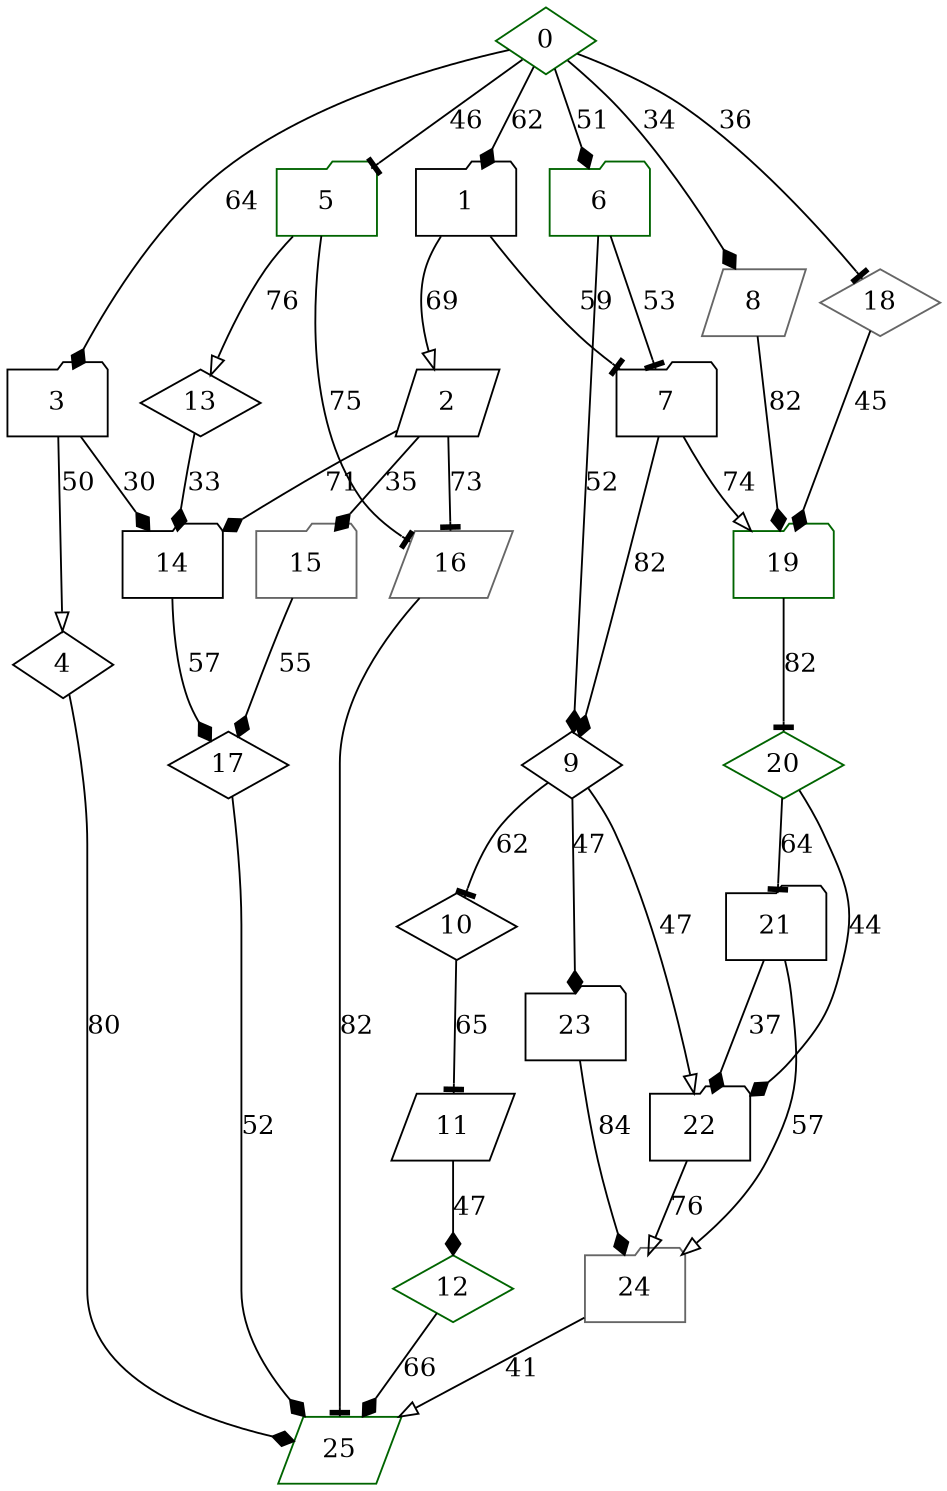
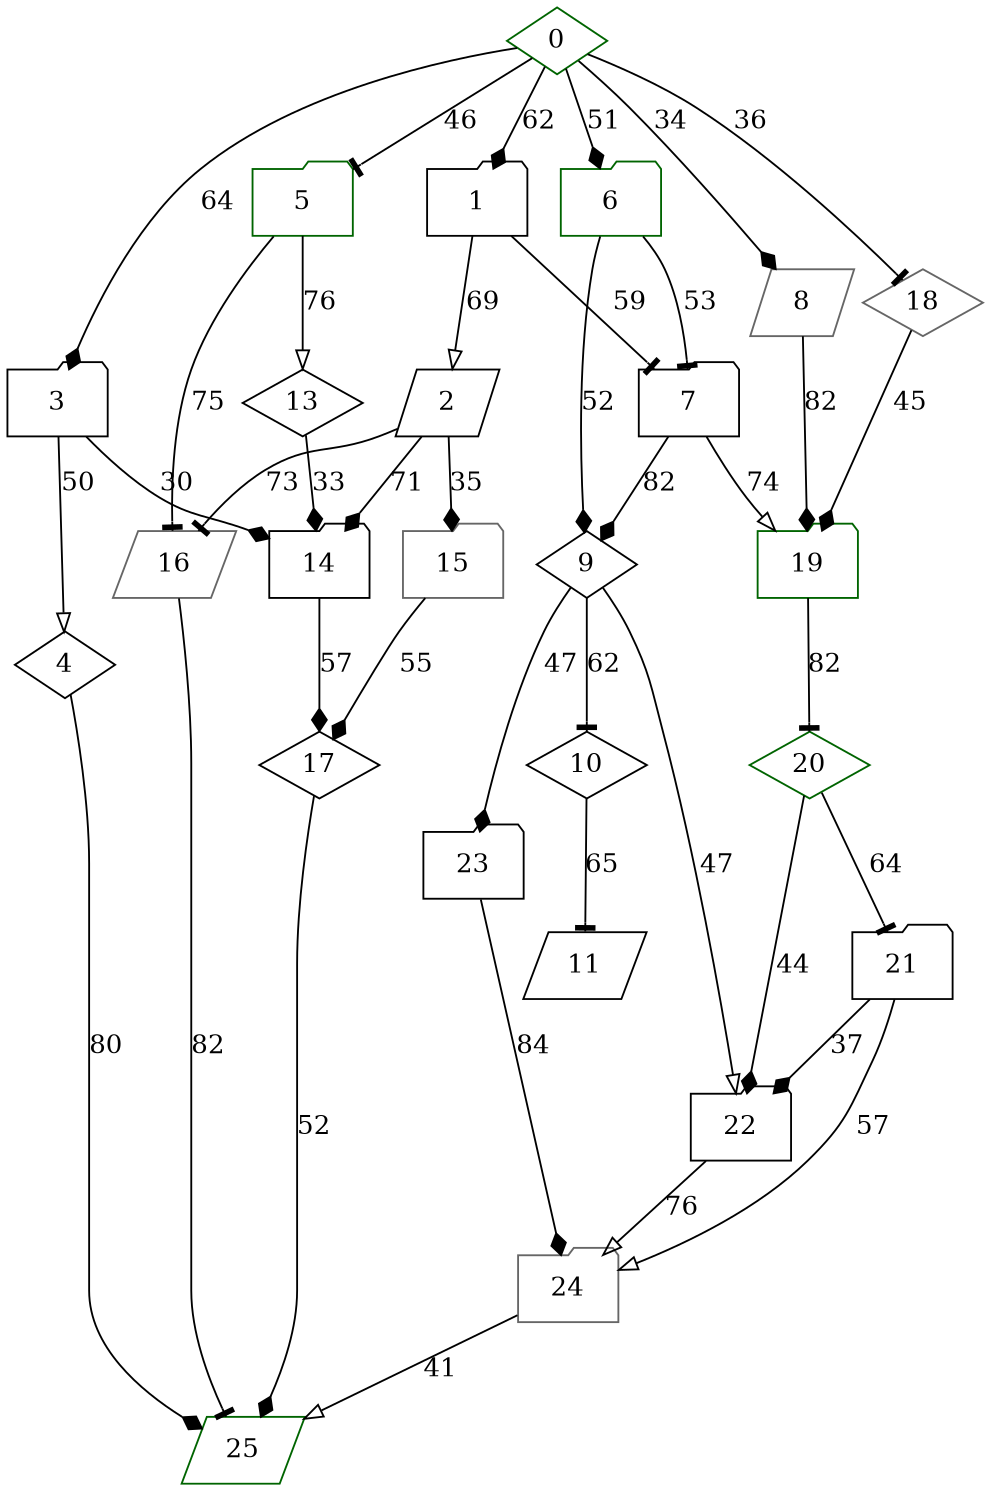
node "12": removed
